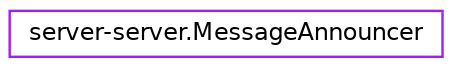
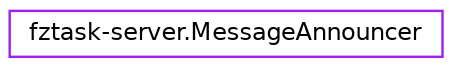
node "server-server.MessageAnnouncer": label "server-server.MessageAnnouncer" -> "fztask-server.MessageAnnouncer"
